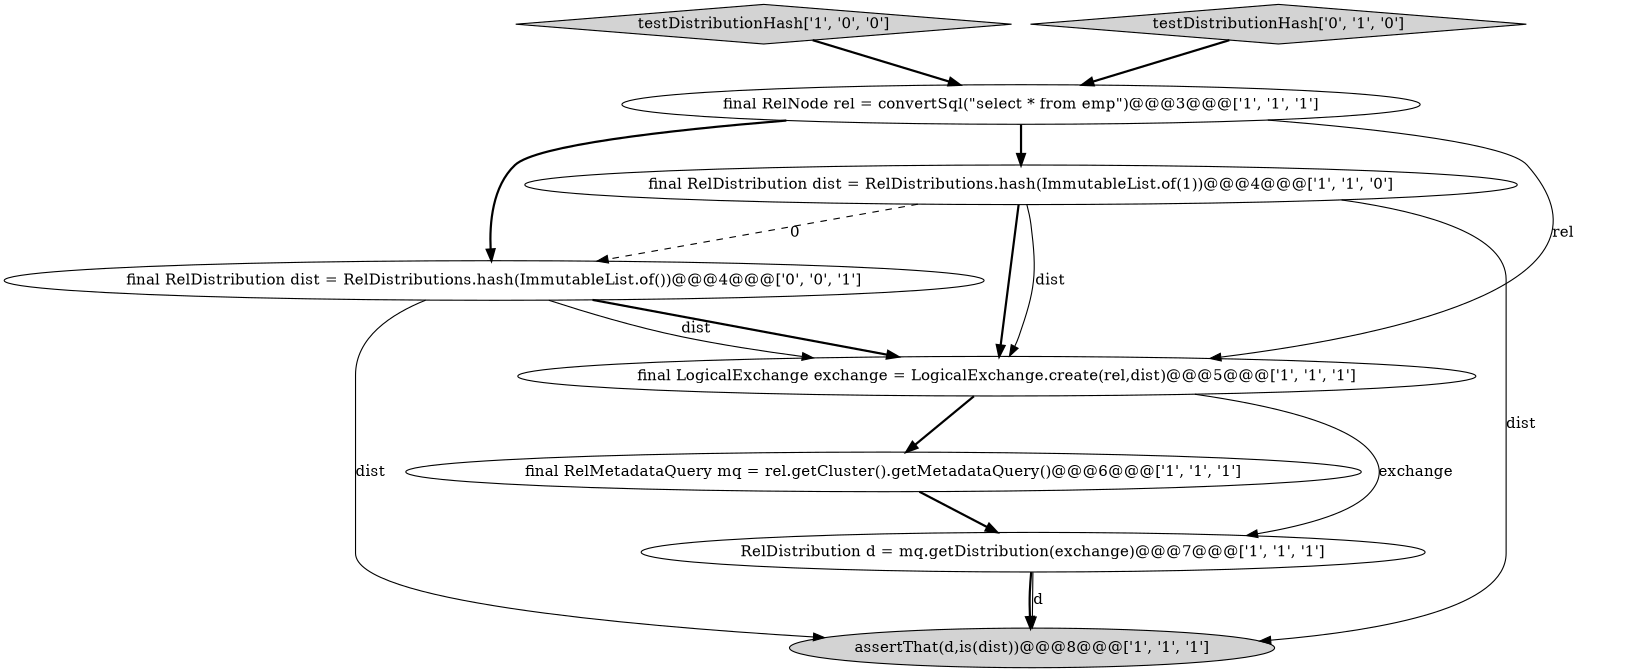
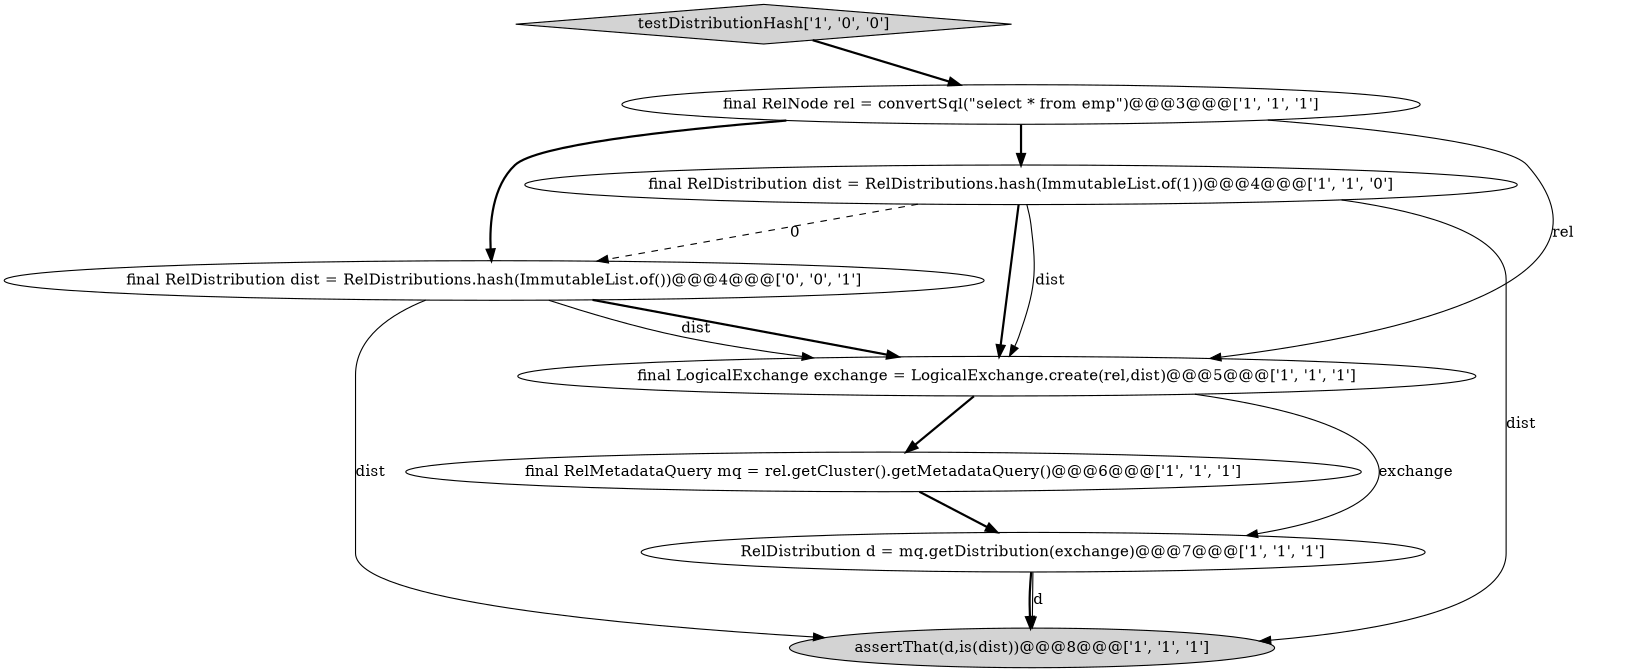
node "testDistributionHash['0', '1', '0']": removed
